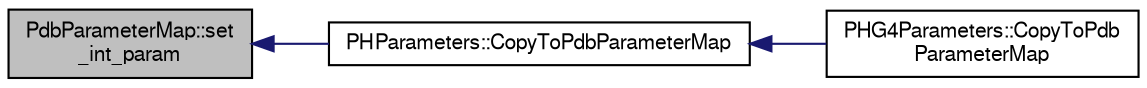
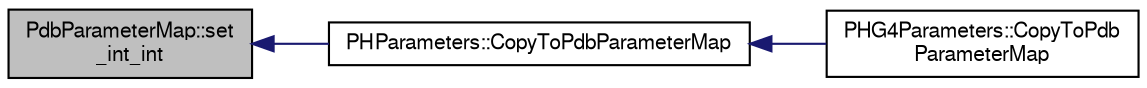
node "PdbParameterMap::set _int_param": label "PdbParameterMap::set _int_param" -> "PdbParameterMap::set _int_int"
